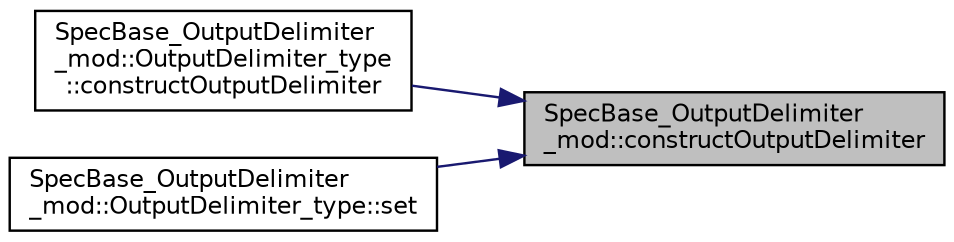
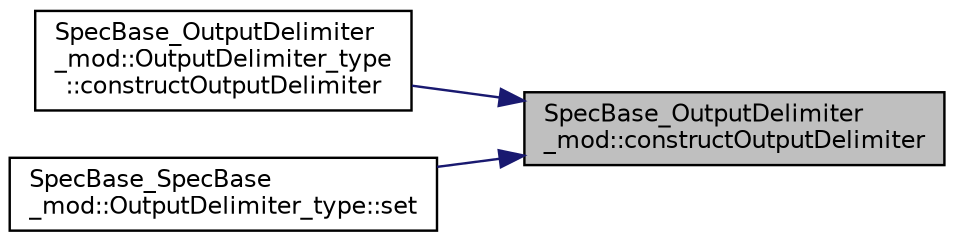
node "SpecBase_OutputDelimiter _mod::OutputDelimiter_type::set": label "SpecBase_OutputDelimiter _mod::OutputDelimiter_type::set" -> "SpecBase_SpecBase _mod::OutputDelimiter_type::set"
